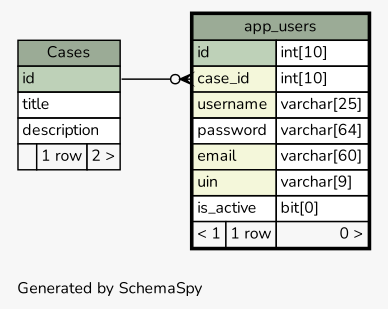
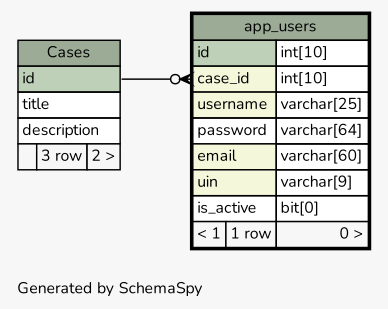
node "Cases": text "1 row" -> "3 row"
